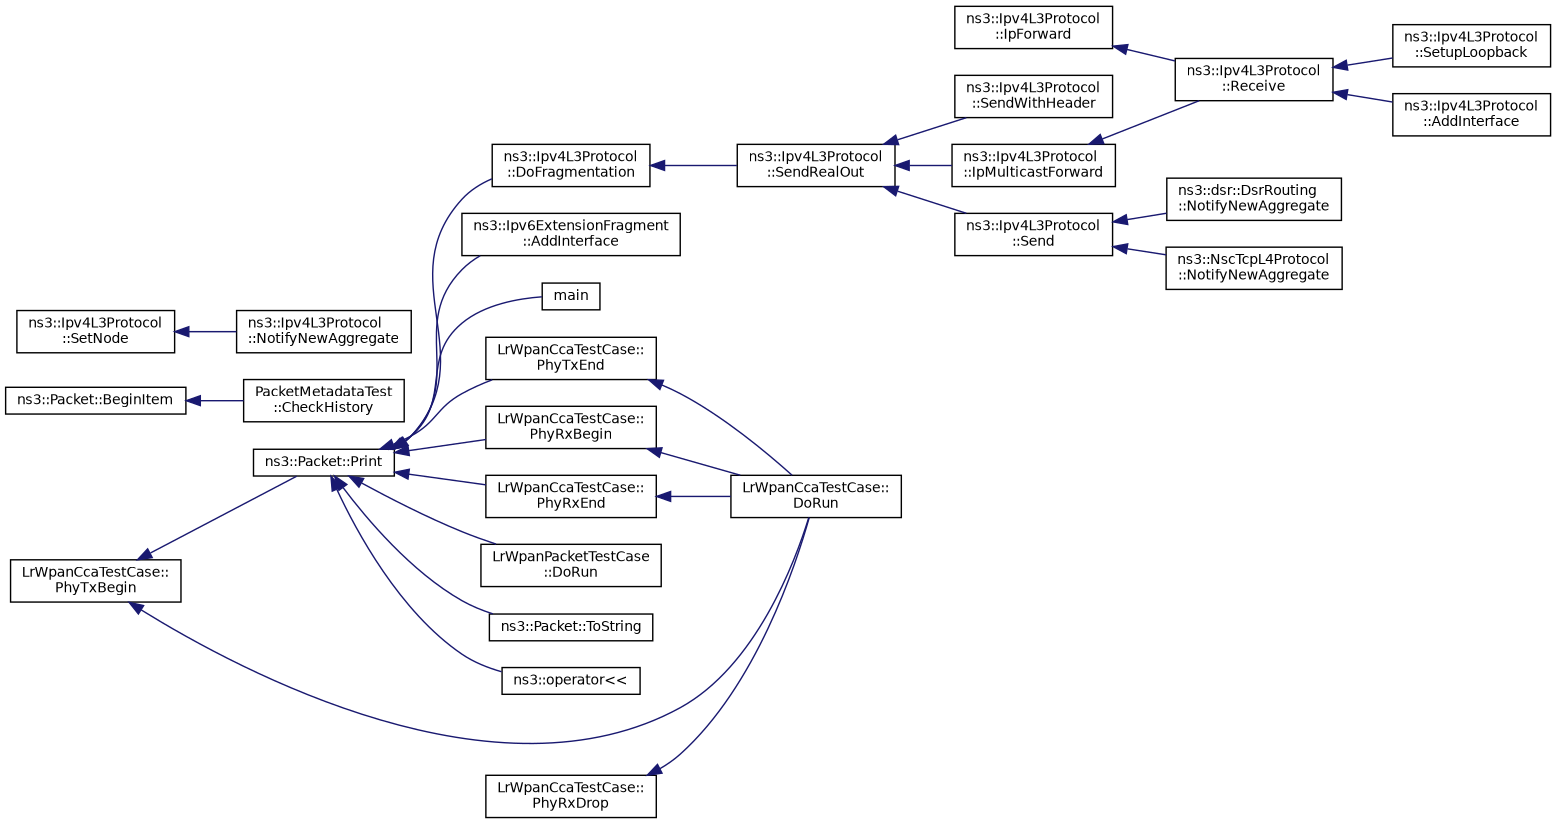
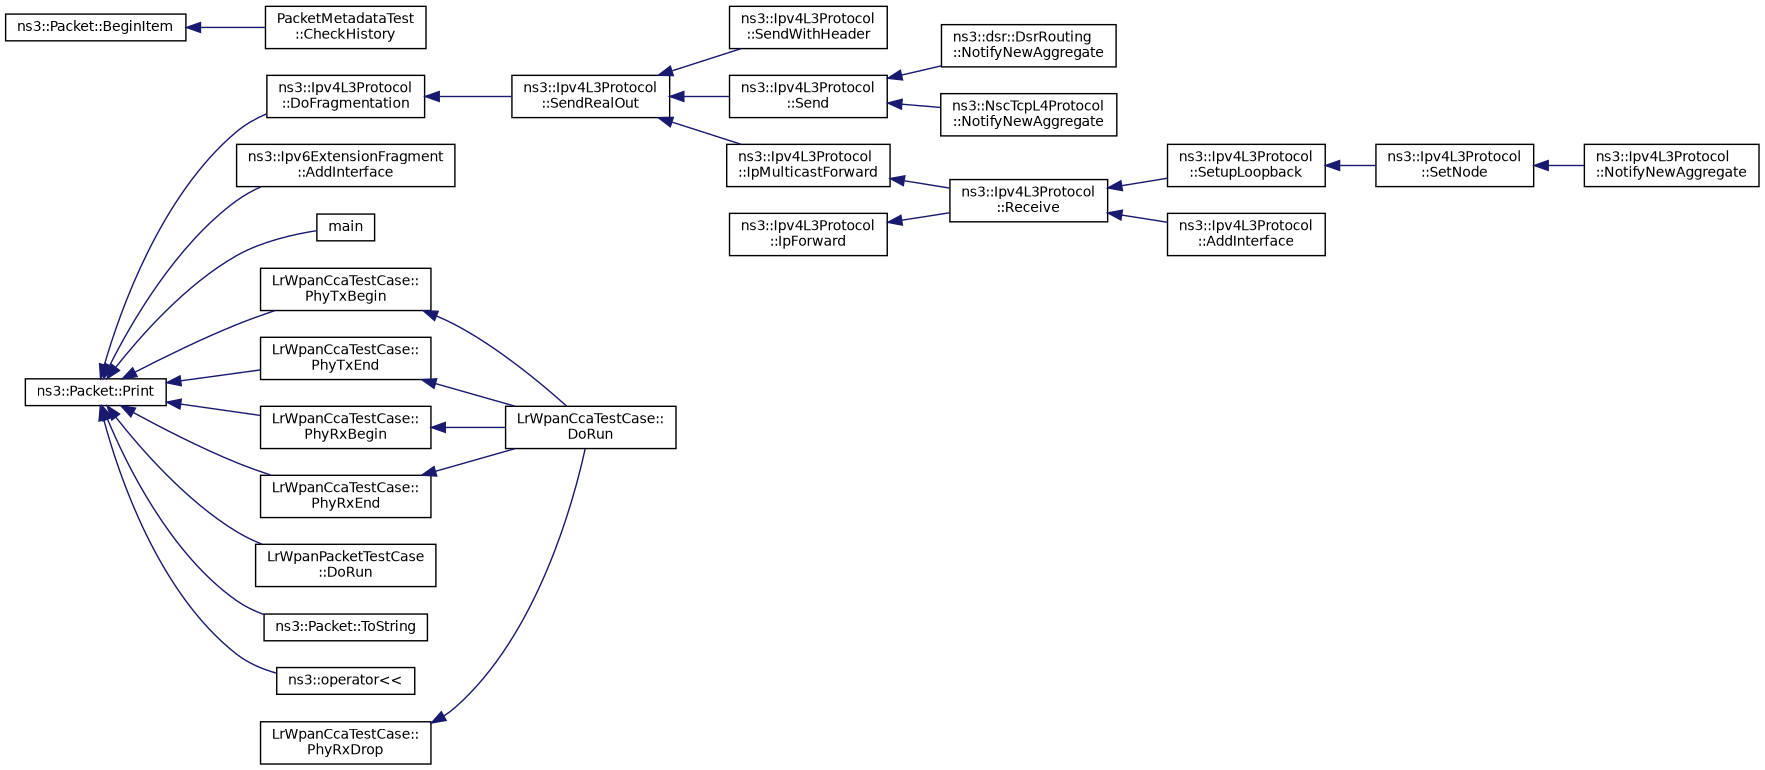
edge "ns3::Ipv4L3Protocol ::SetNode" -> "ns3::Ipv4L3Protocol ::SetupLoopback": added
edge "ns3::Packet::Print" -> "LrWpanCcaTestCase:: PhyTxBegin": reversed
